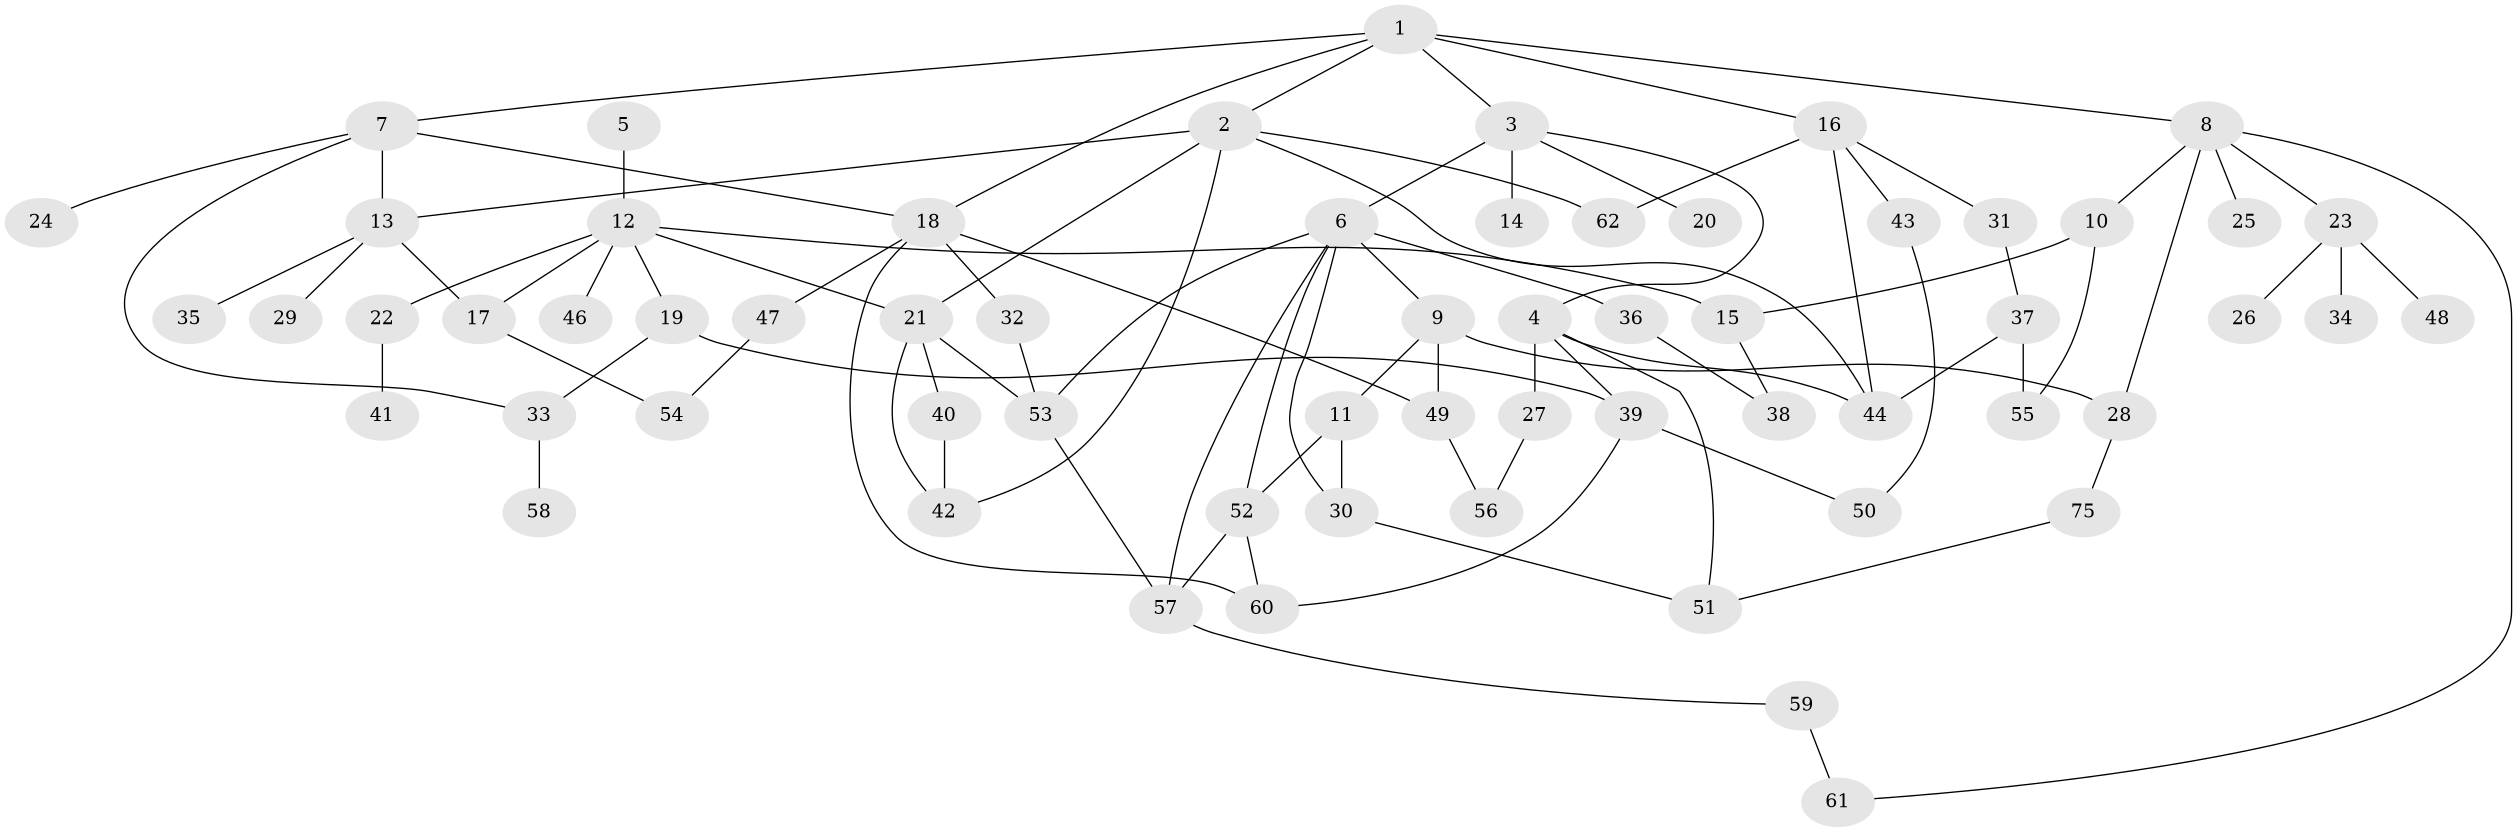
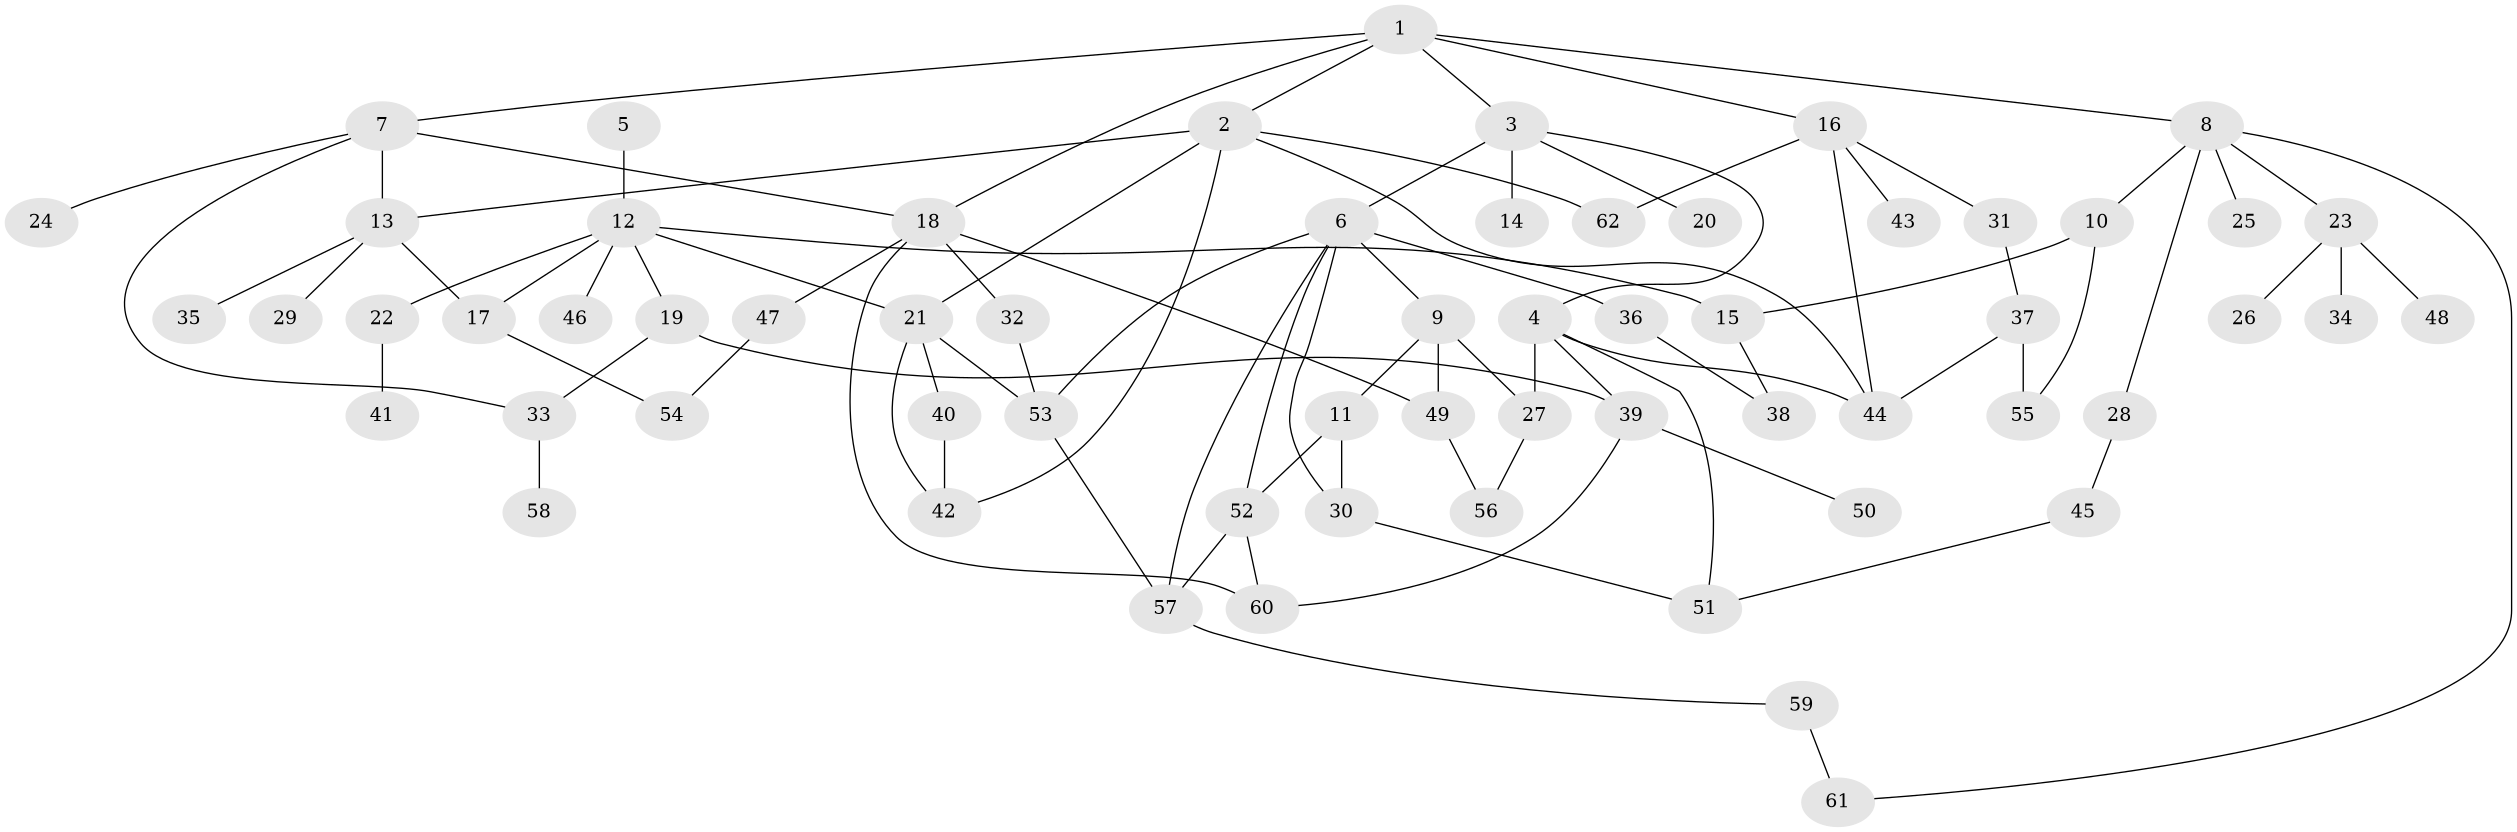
edge "9" -- "28": now "9" -- "27"
edge "43" -- "50": removed
node "75": label "75" -> "45"
